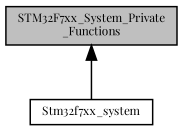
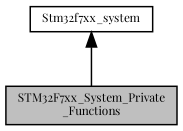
edge "Stm32f7xx_system" -> "STM32F7xx_System_Private _Functions": reversed
